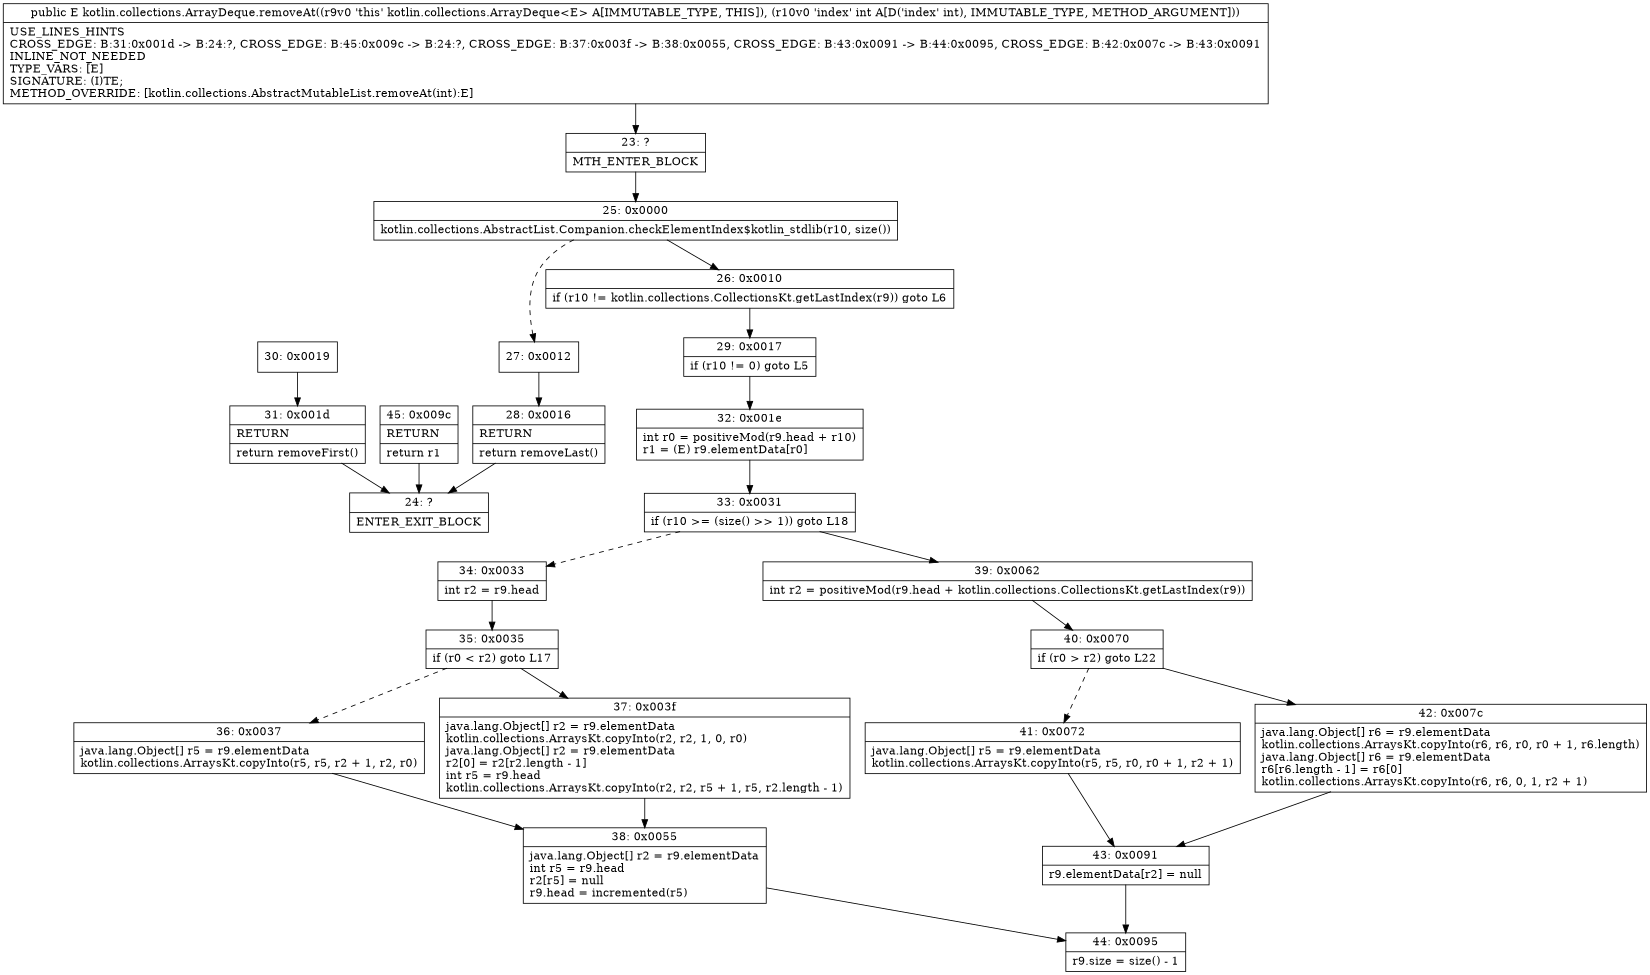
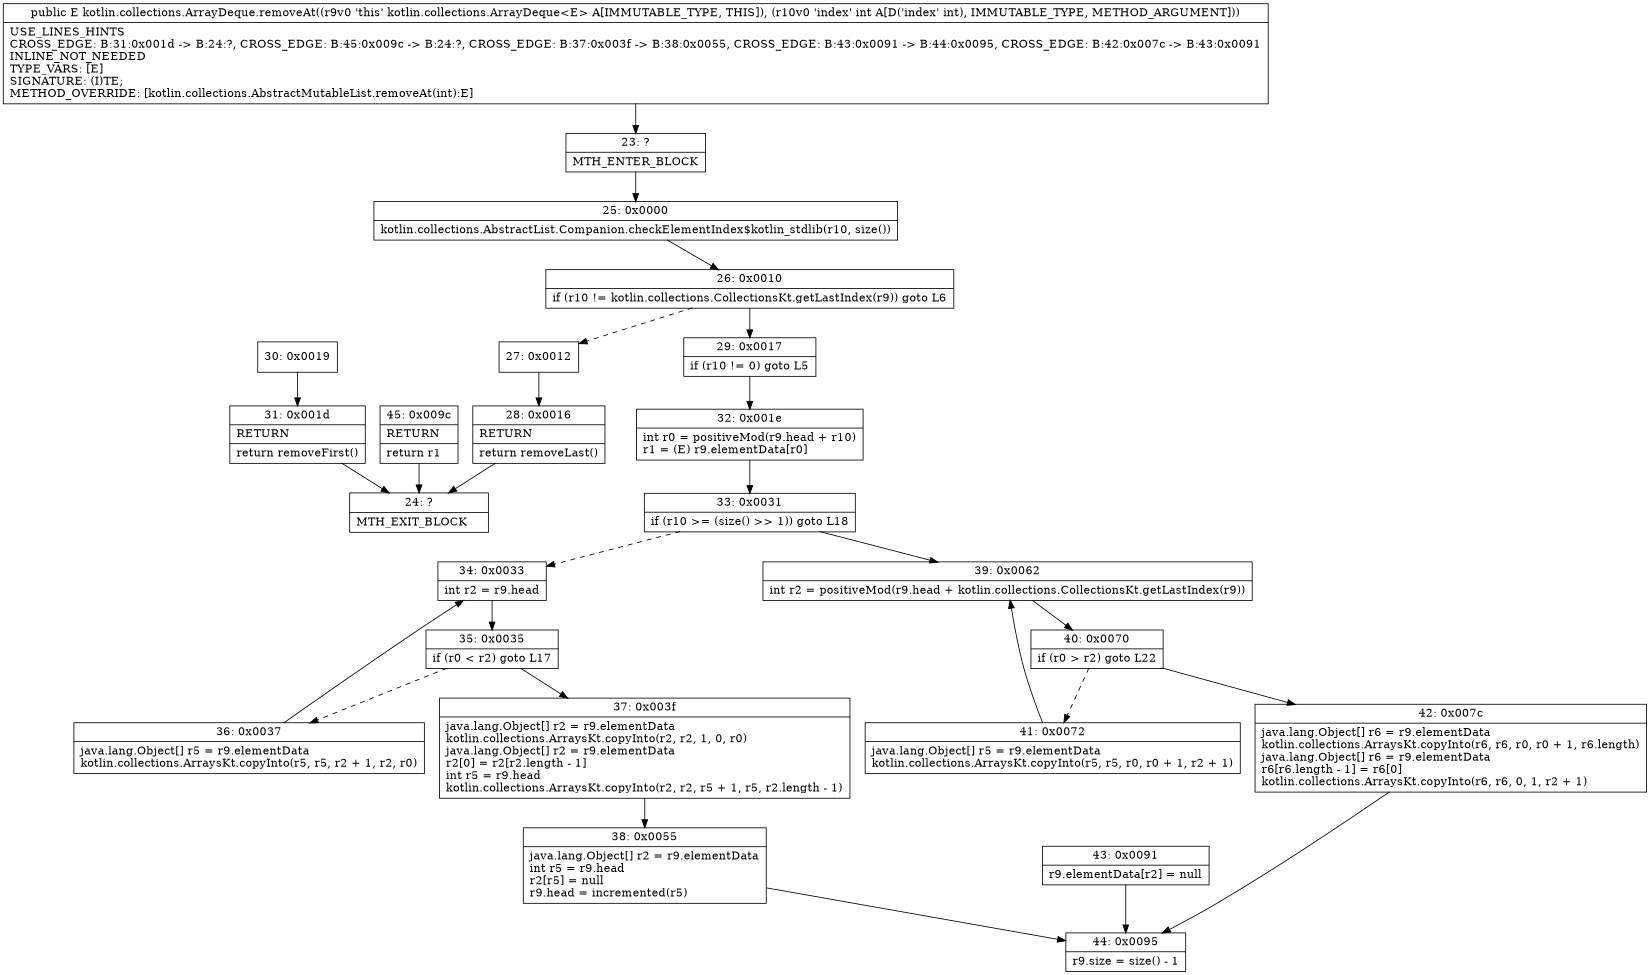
edge "25: 0x0000" -> "27: 0x0012": now "26: 0x0010" -> "27: 0x0012"
node "24: ?": text "ENTER_EXIT_BLOCK" -> "MTH_EXIT_BLOCK"
edge "36: 0x0037" -> "38: 0x0055": now "36: 0x0037" -> "34: 0x0033"
edge "41: 0x0072" -> "43: 0x0091": now "41: 0x0072" -> "39: 0x0062"
edge "42: 0x007c" -> "43: 0x0091": now "42: 0x007c" -> "44: 0x0095"
